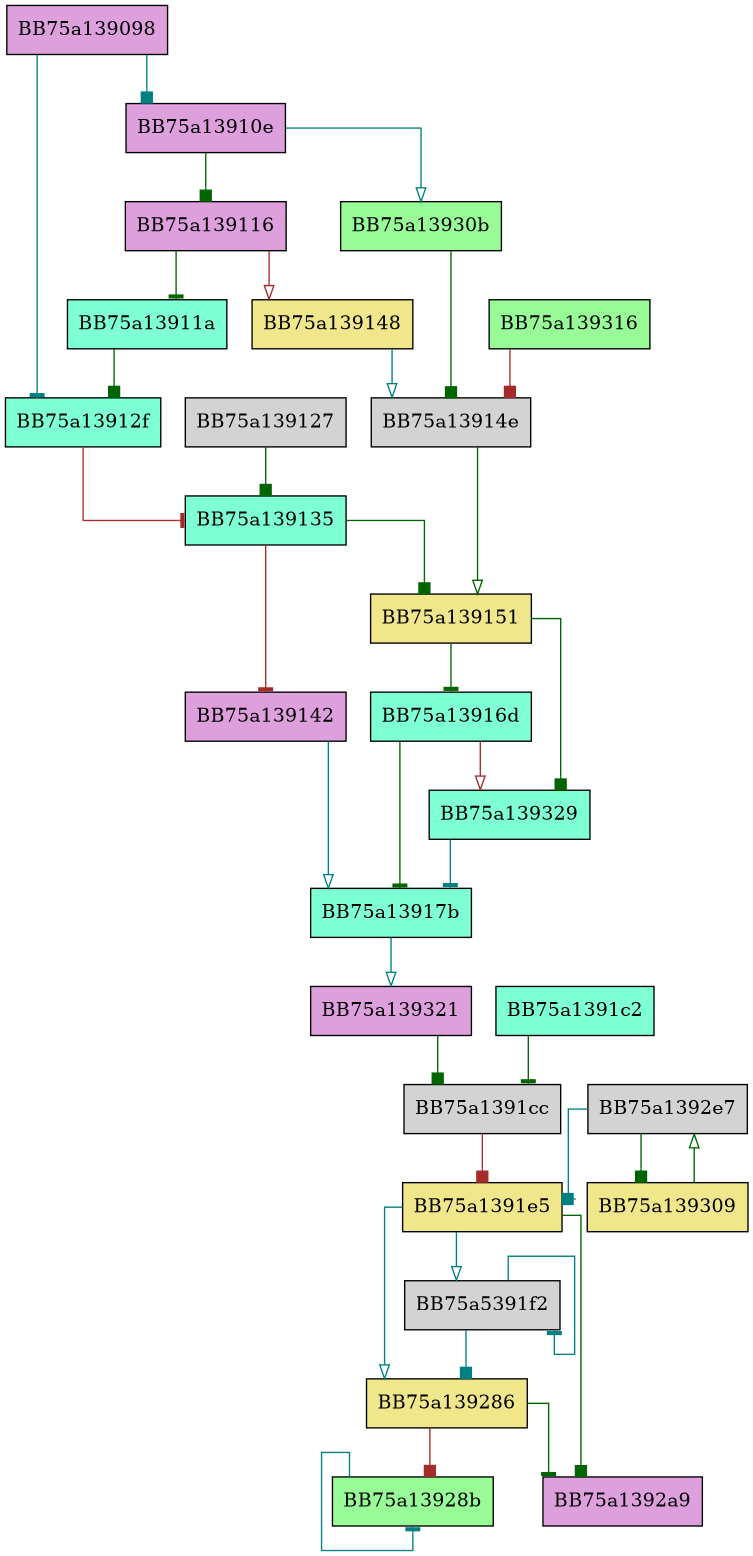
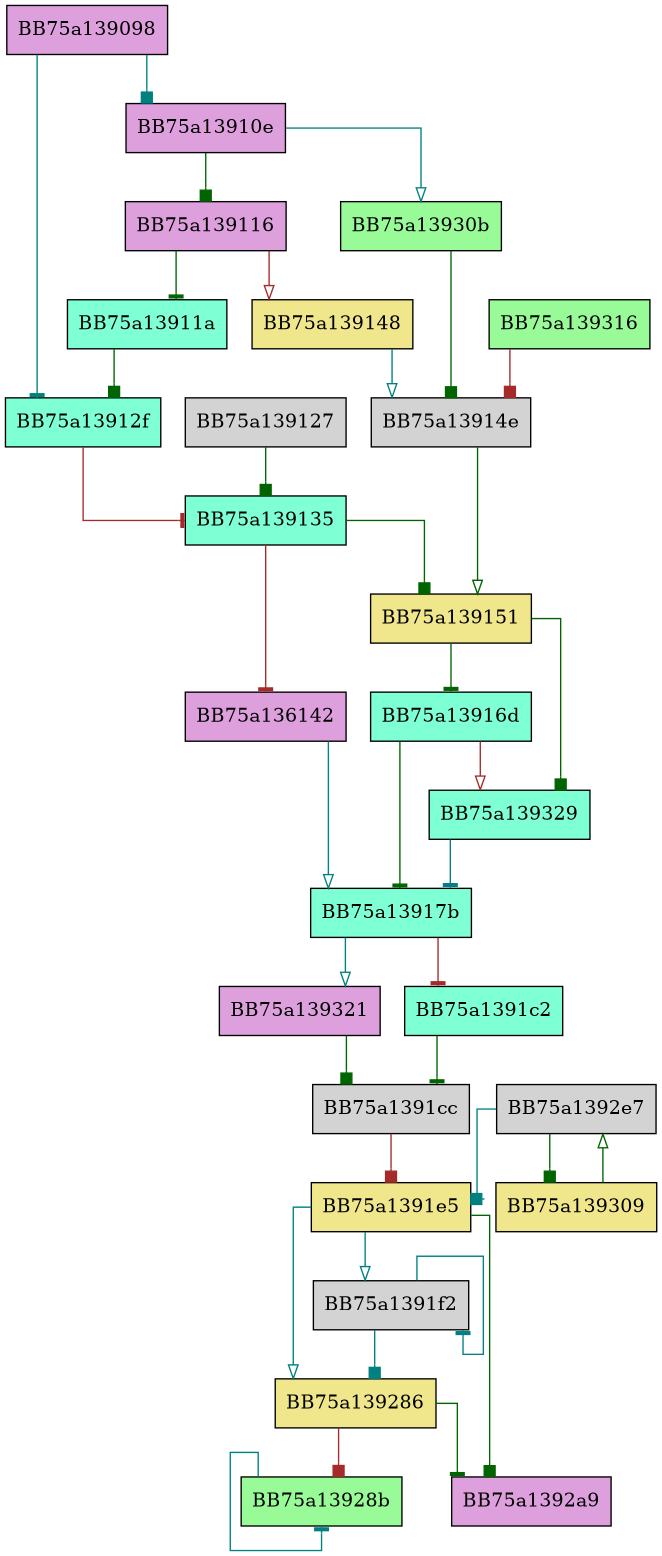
node "BB75a139142": label "BB75a139142" -> "BB75a136142"
edge "BB75a13917b" -> "BB75a1391c2": added
node "BB75a5391f2": label "BB75a5391f2" -> "BB75a1391f2"
